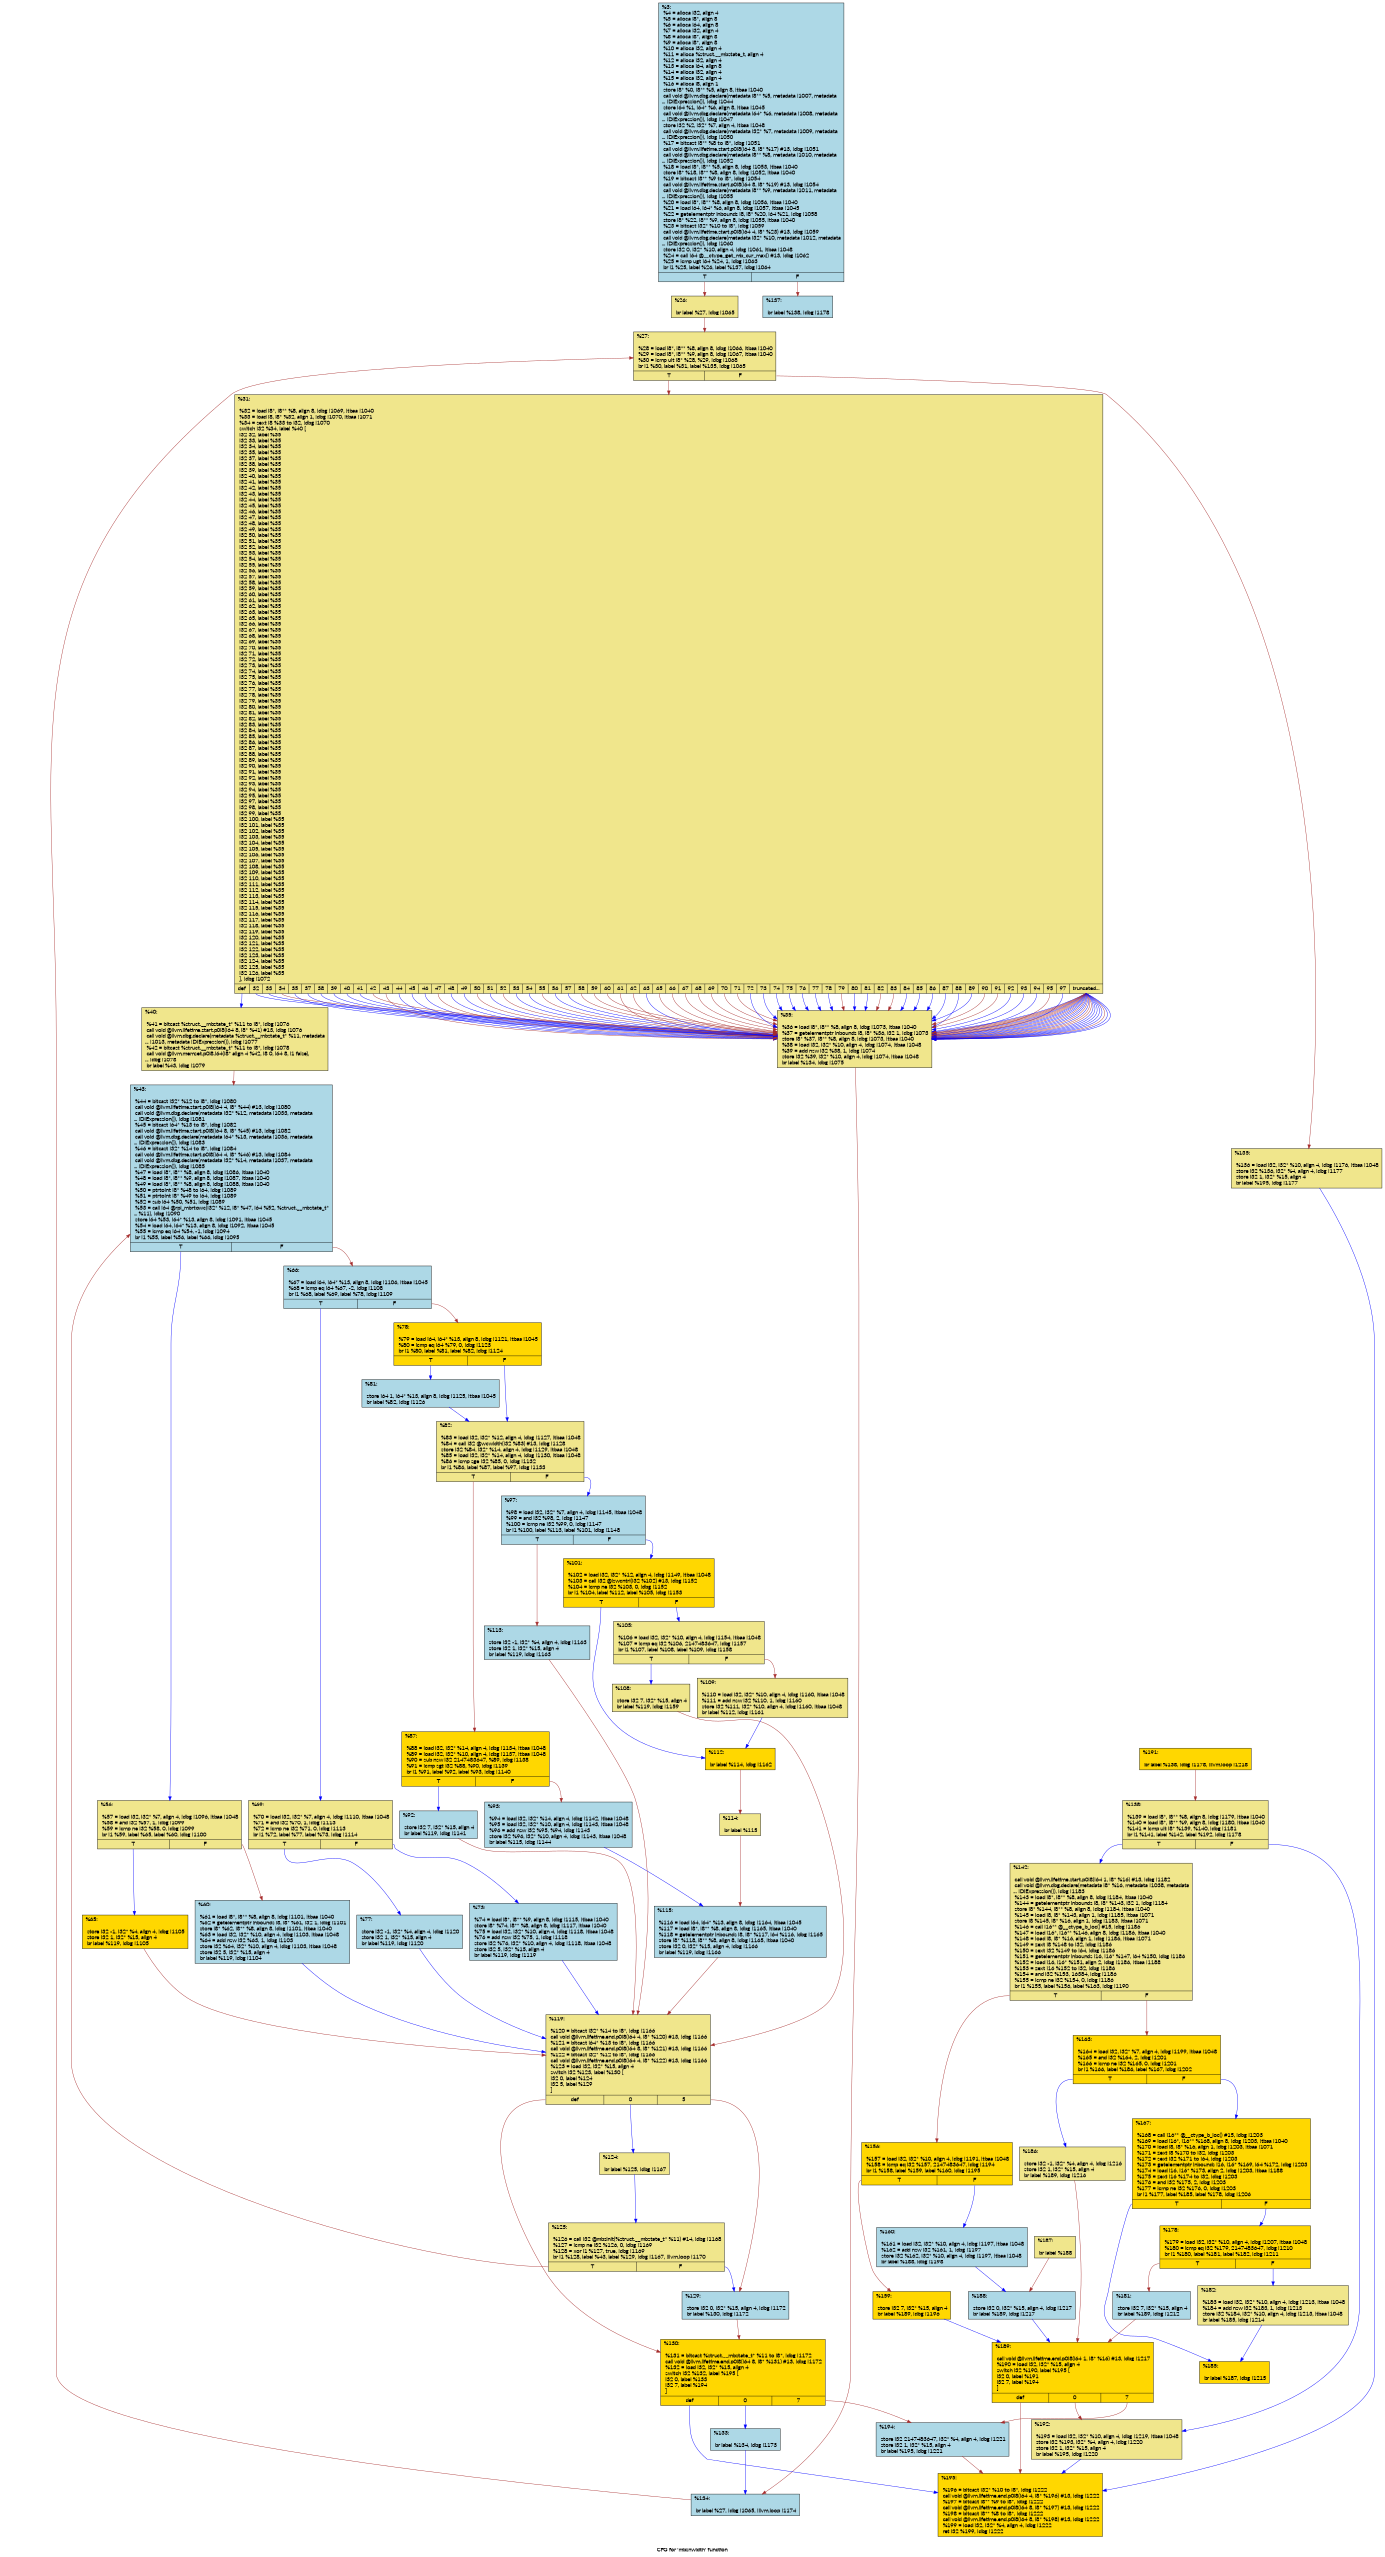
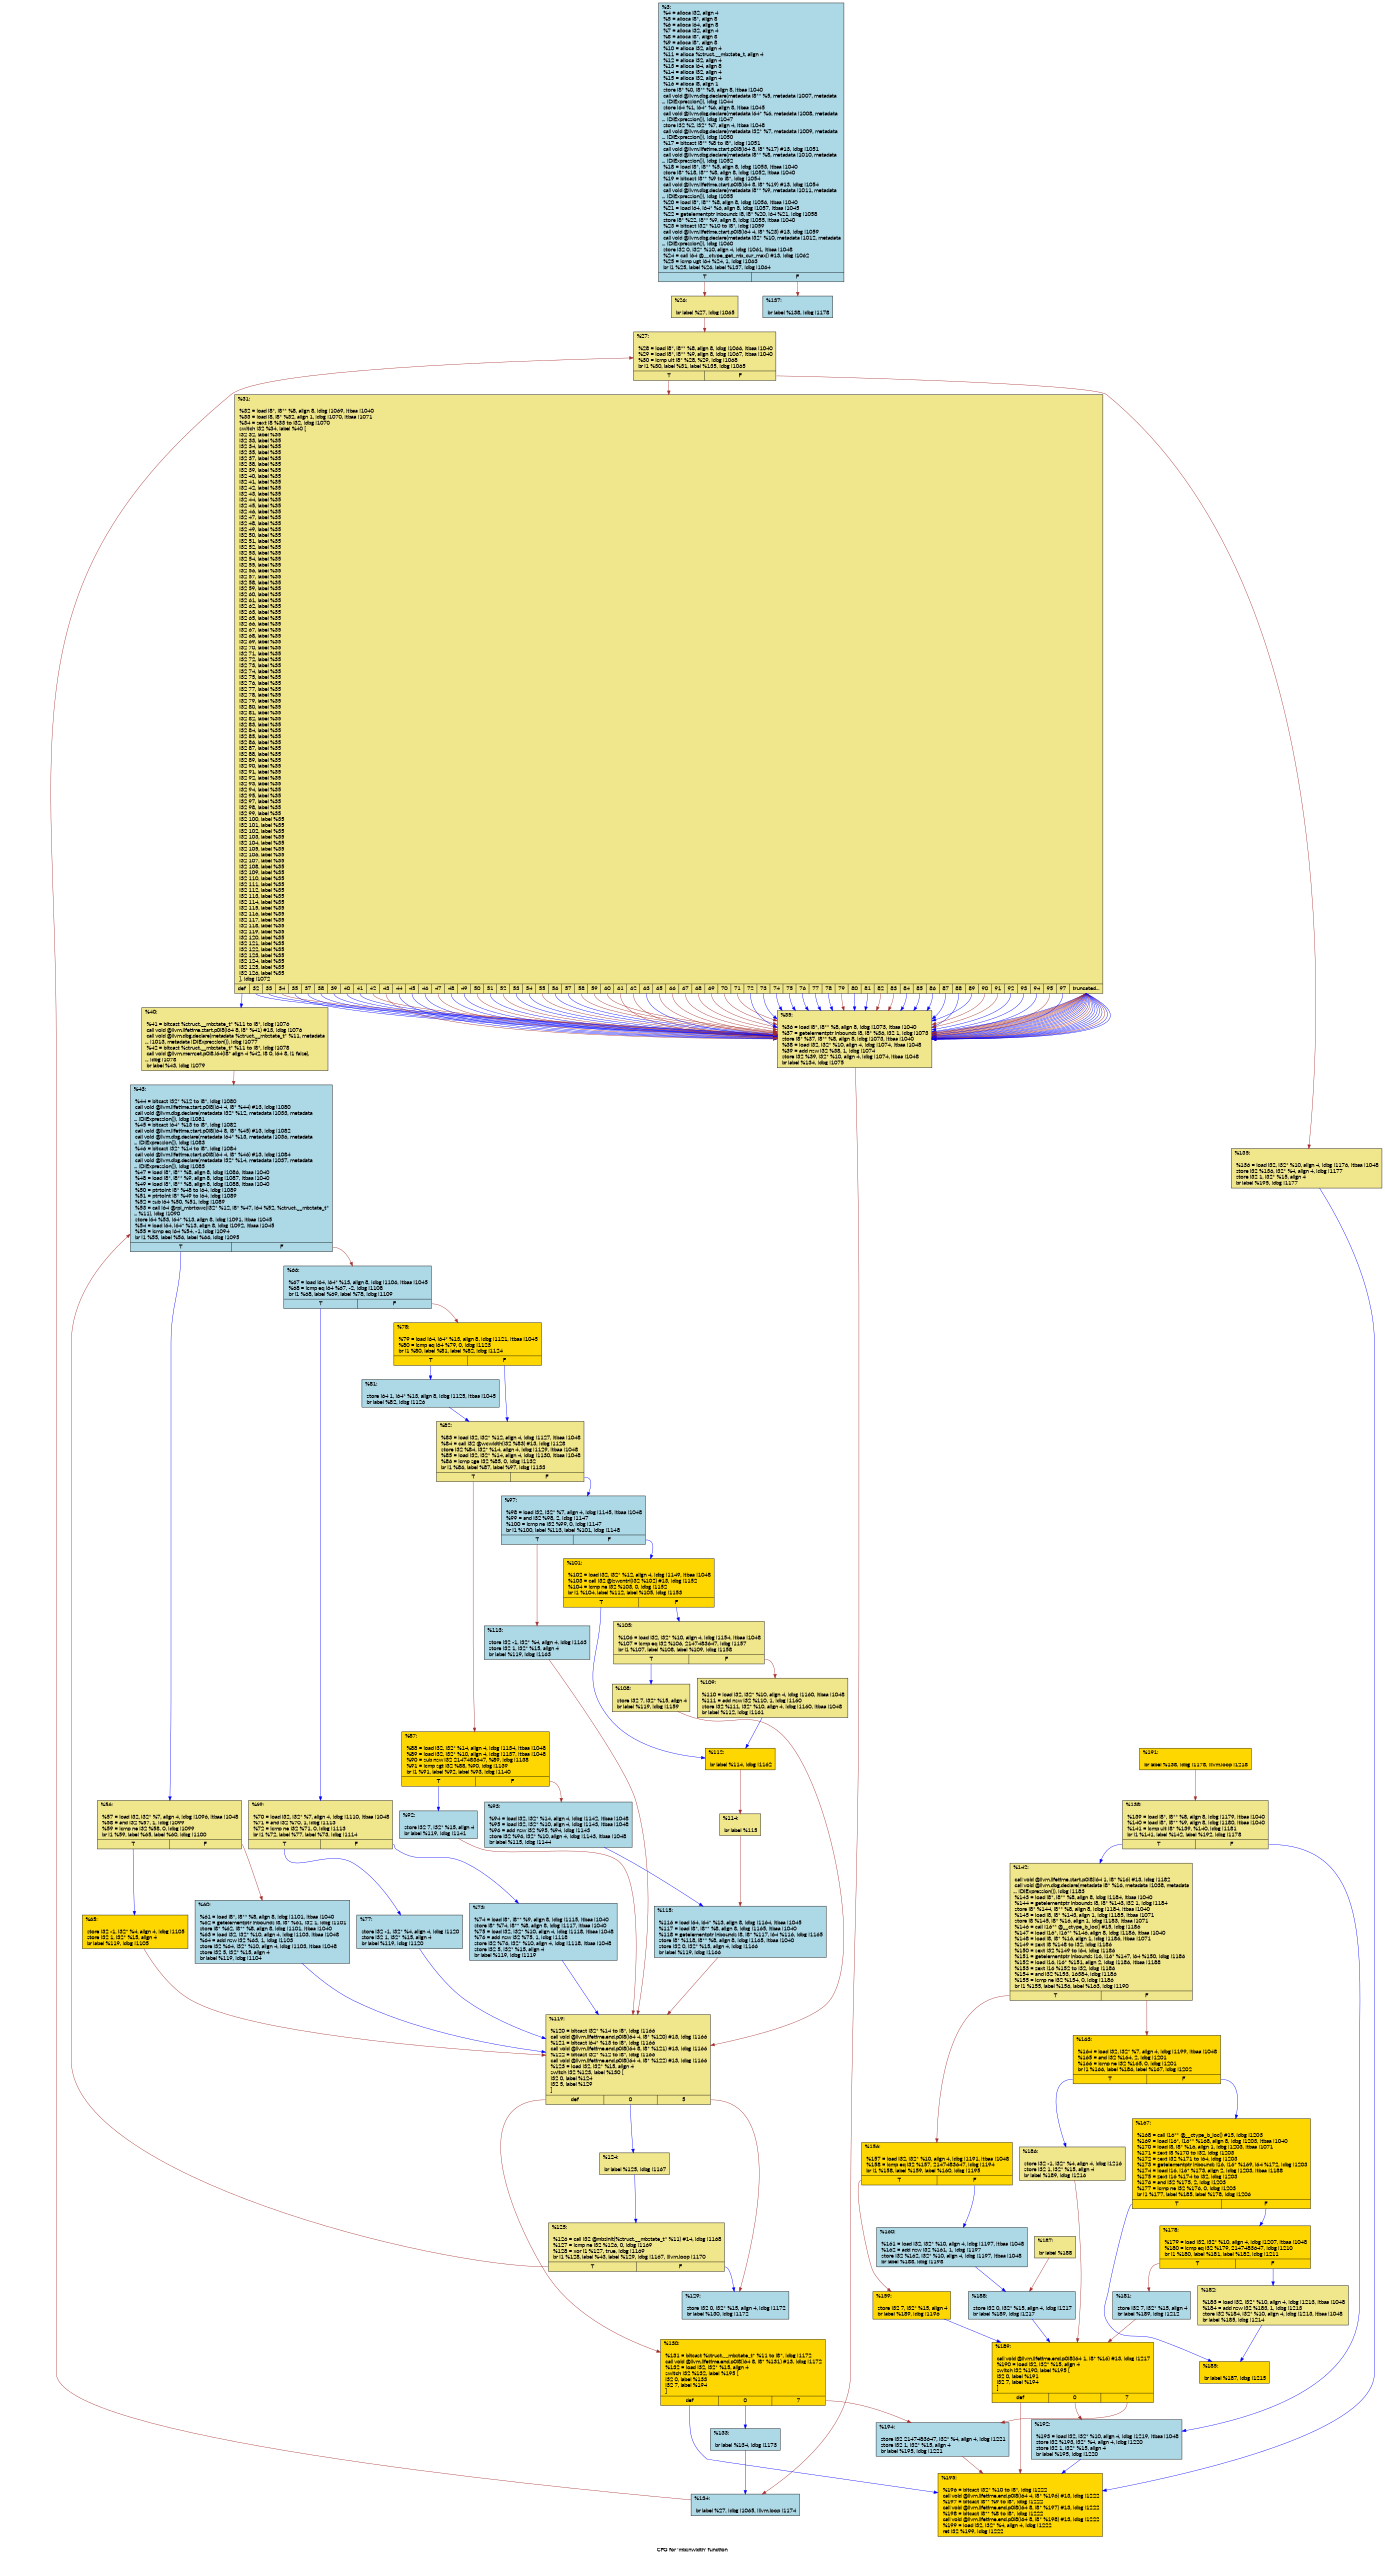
edge "%129:" -> "%130:": removed
node "%192:": fillcolor khaki -> lightblue
